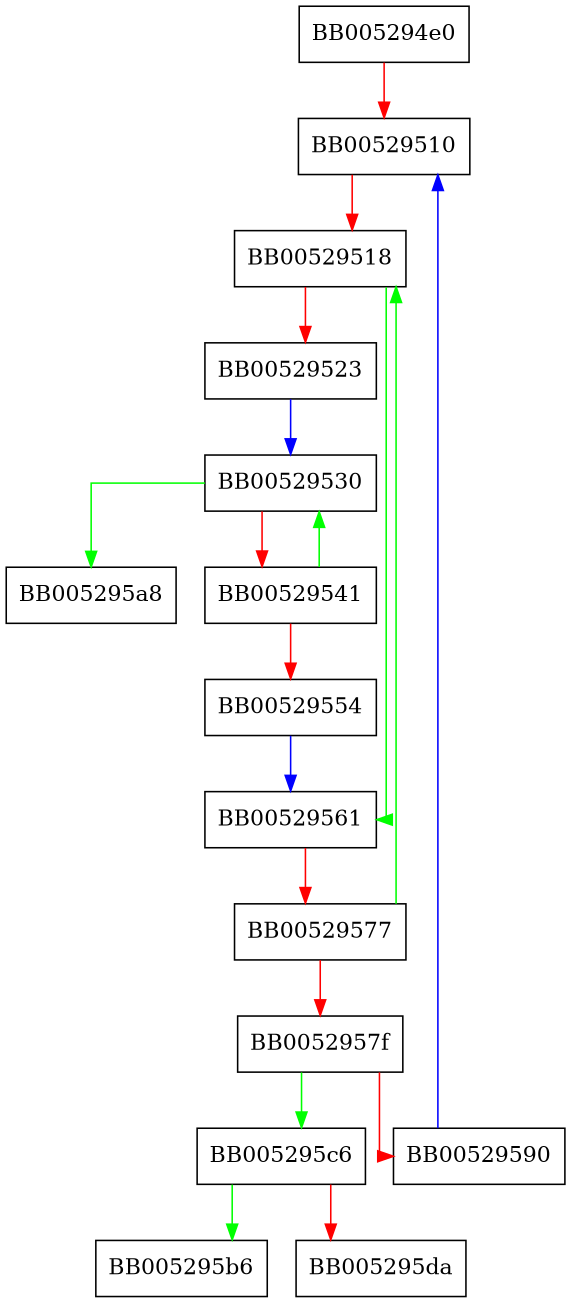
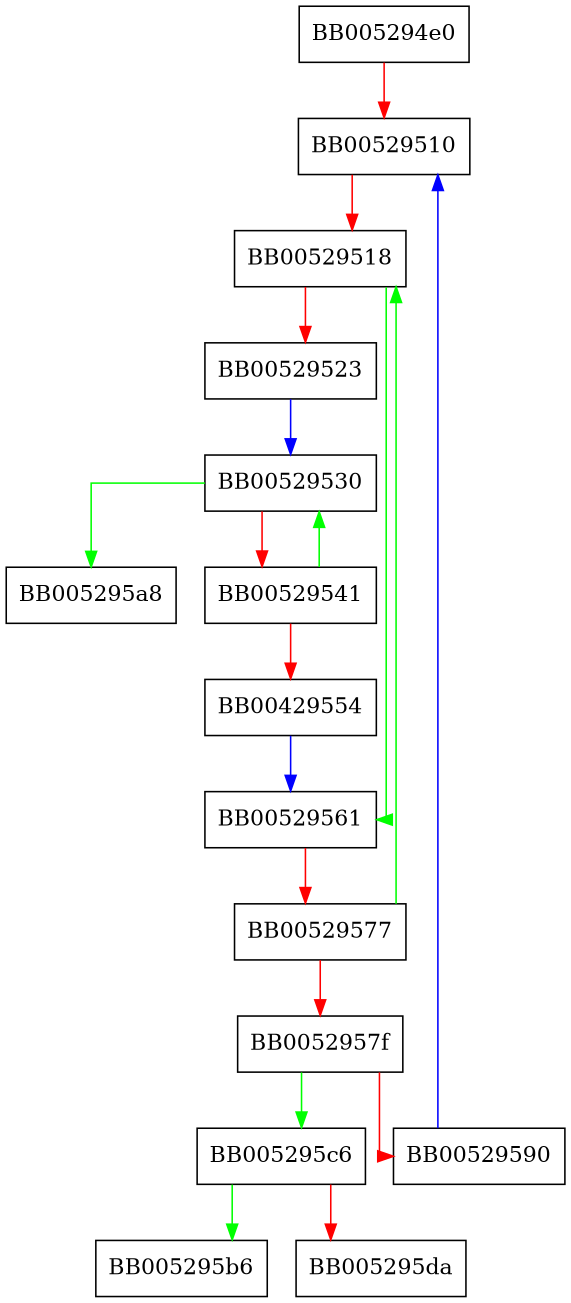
node "BB00529554": label "BB00529554" -> "BB00429554"
